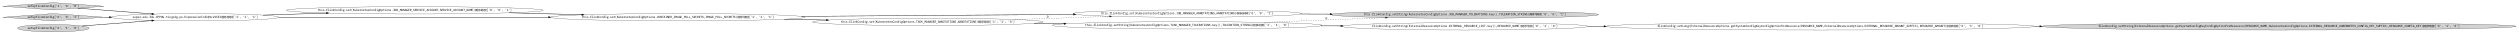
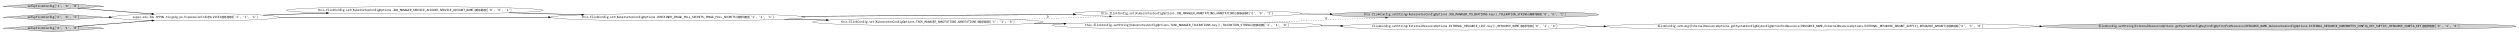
node "setupFlinkConfig['0', '1', '0']": shape ellipse -> diamond
